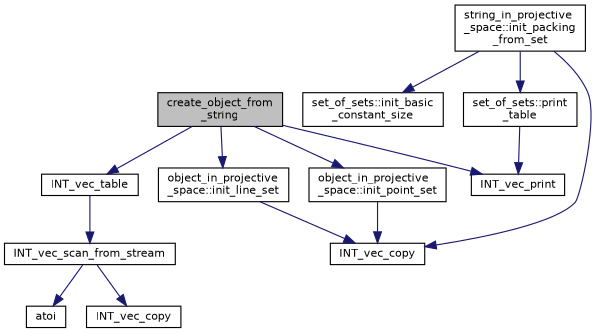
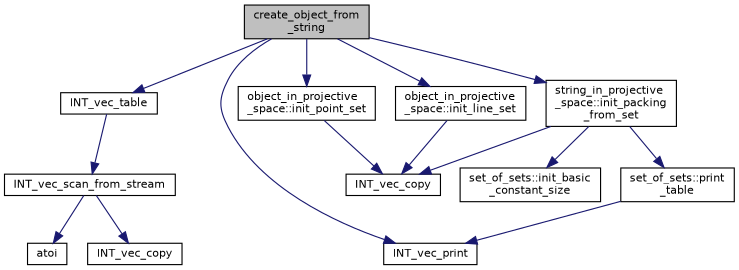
edge "create_object_from _string" -> "string_in_projective _space::init_packing _from_set": added
